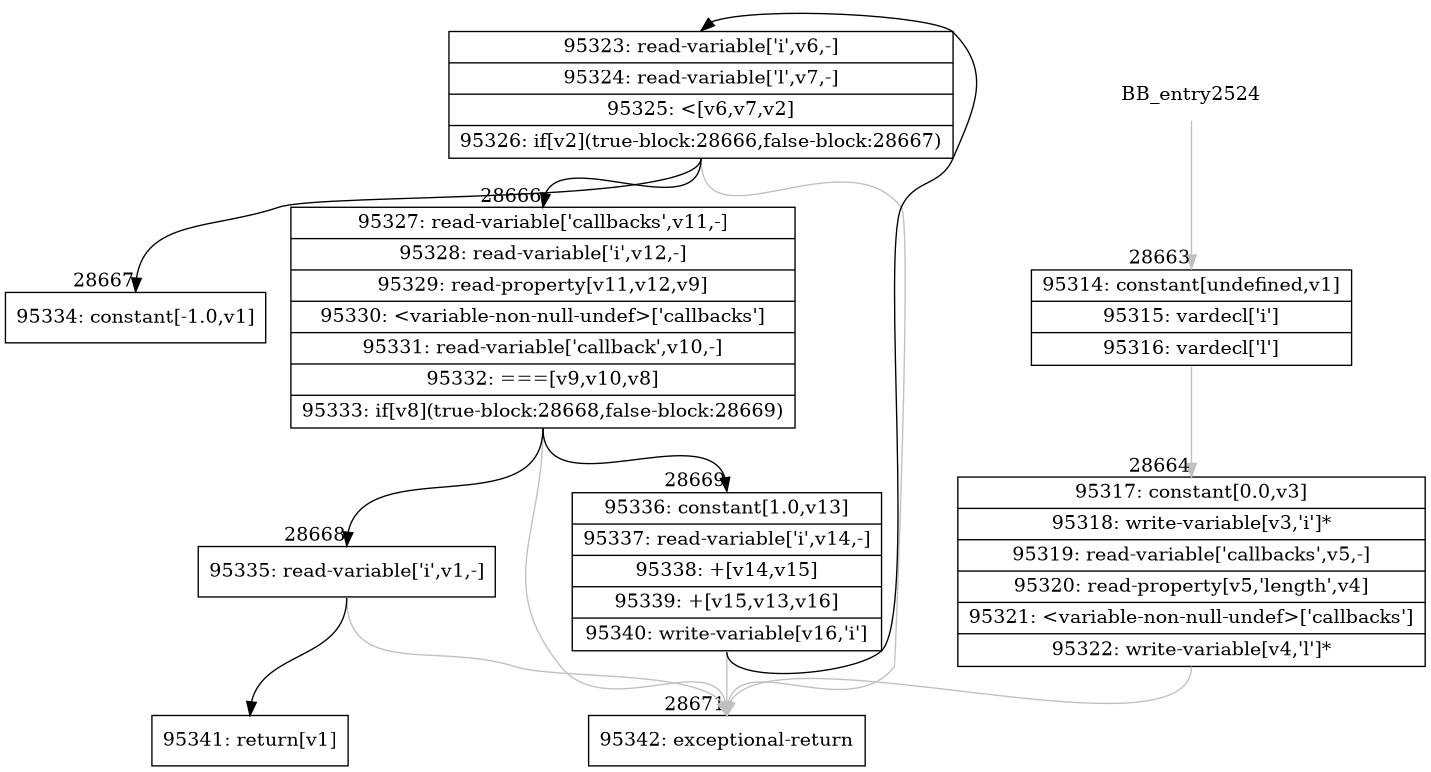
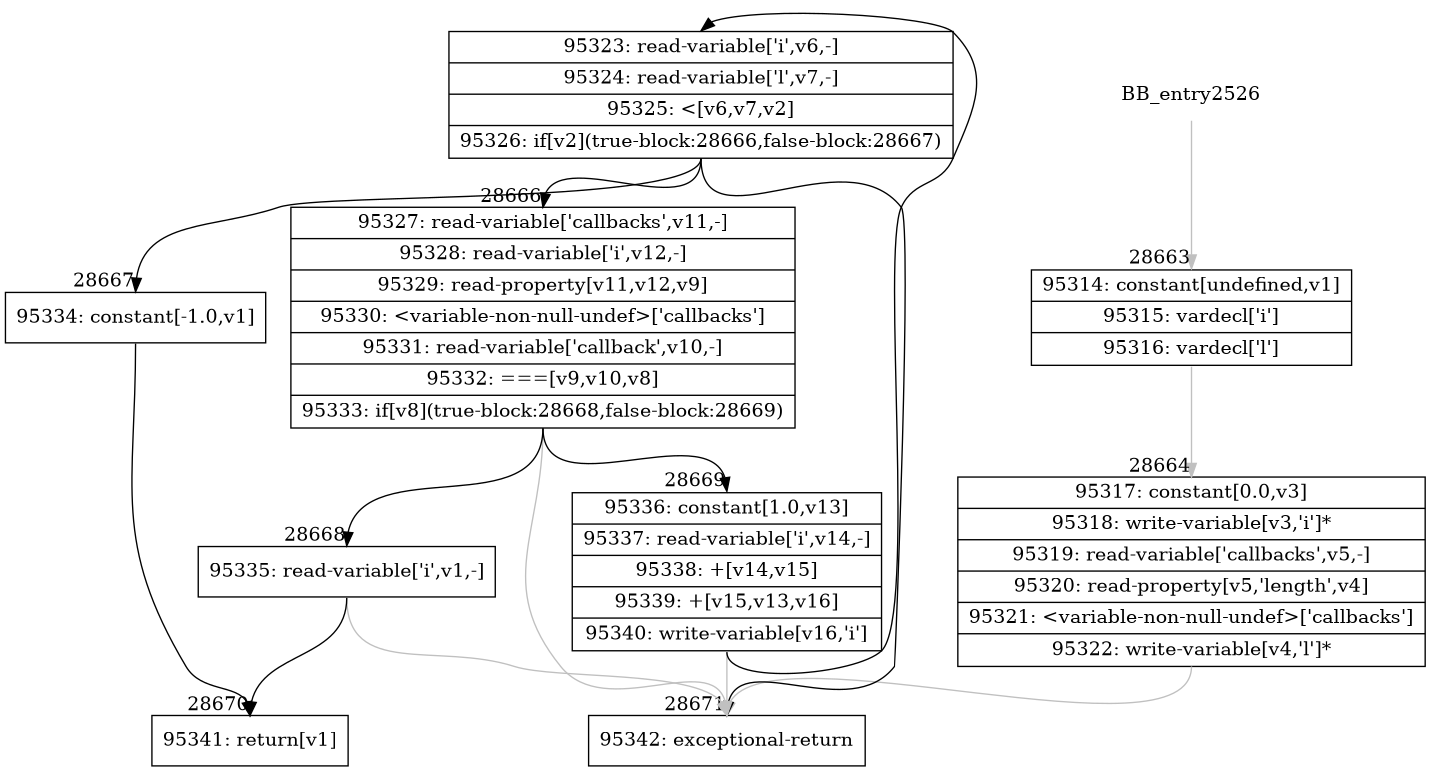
node "BB_entry2524": label "BB_entry2524" -> "BB_entry2526"
edge "95323: read-variable['i',v6,-]" -> "95342: exceptional-return": color gray -> black
edge "95334: constant[-1.0,v1]" -> "95341: return[v1]": added
